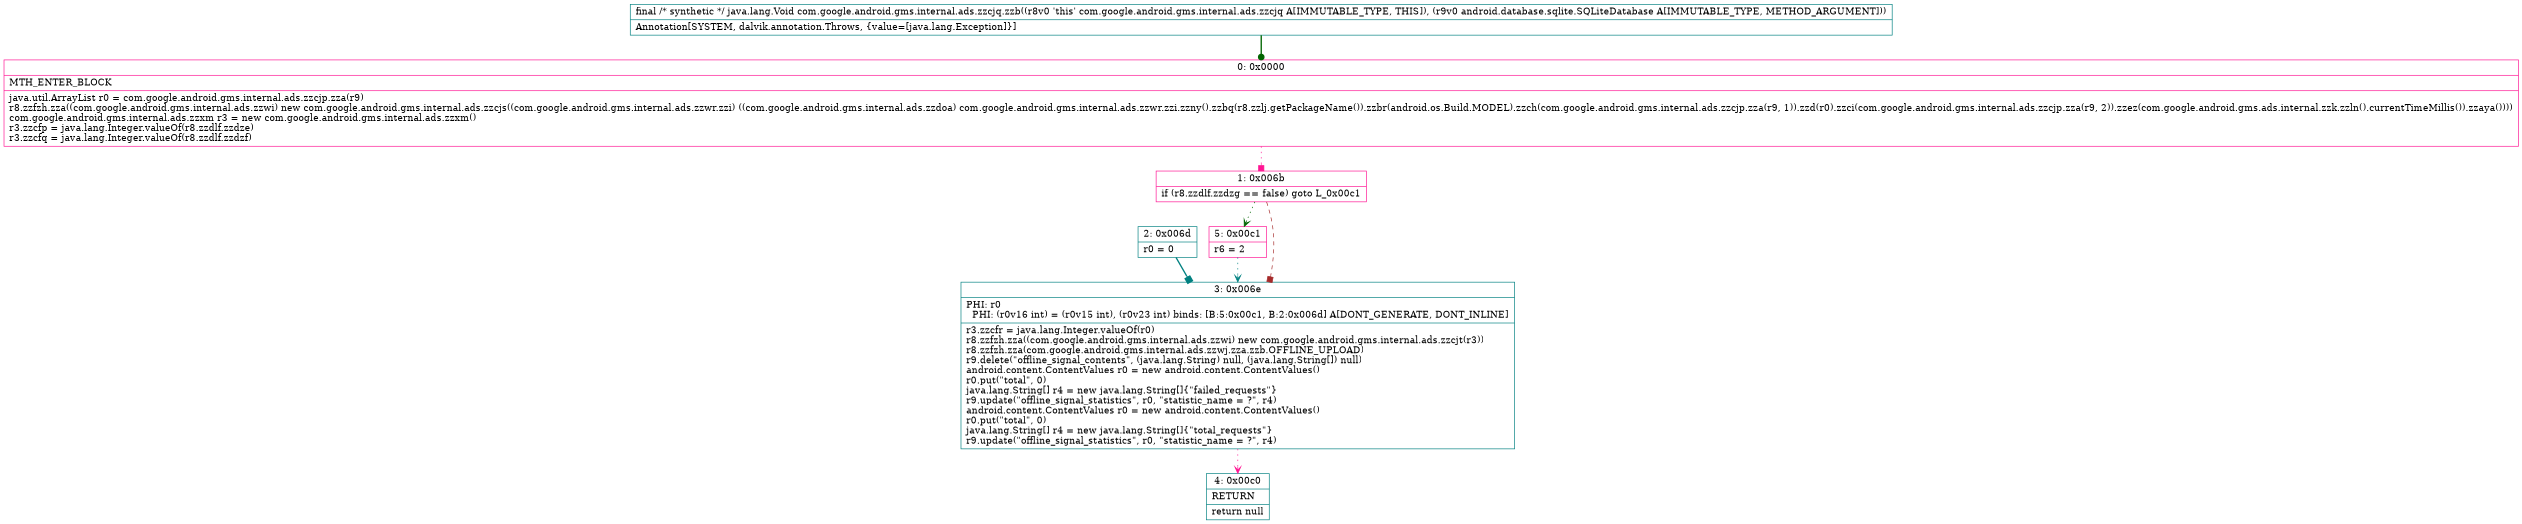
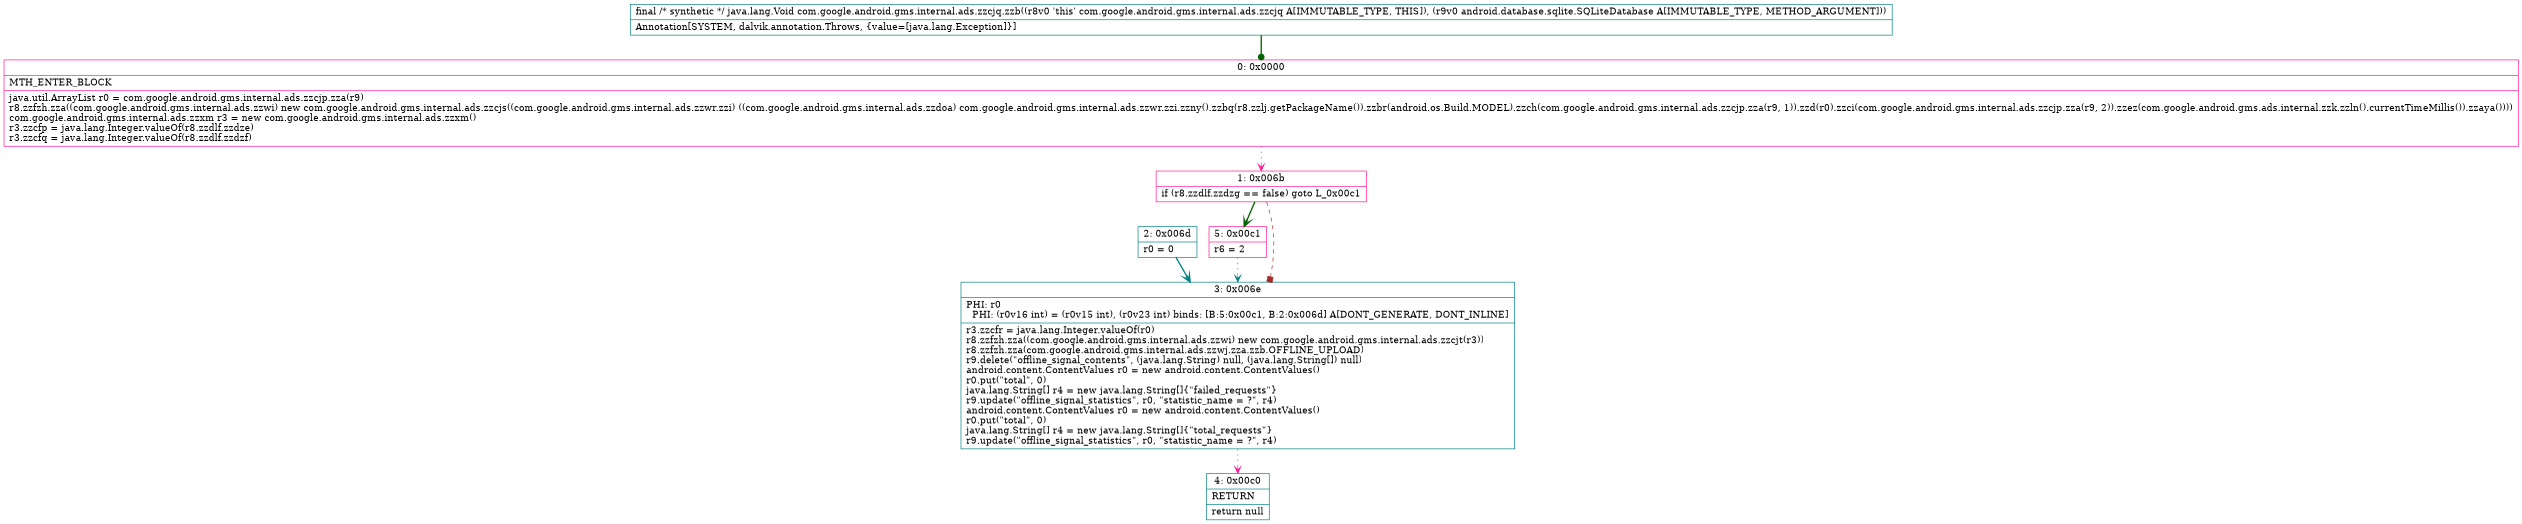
edge "0: 0x0000" -> "1: 0x006b": arrowhead box -> vee
edge "1: 0x006b" -> "5: 0x00c1": style dotted -> bold
edge "2: 0x006d" -> "3: 0x006e": arrowhead box -> vee
